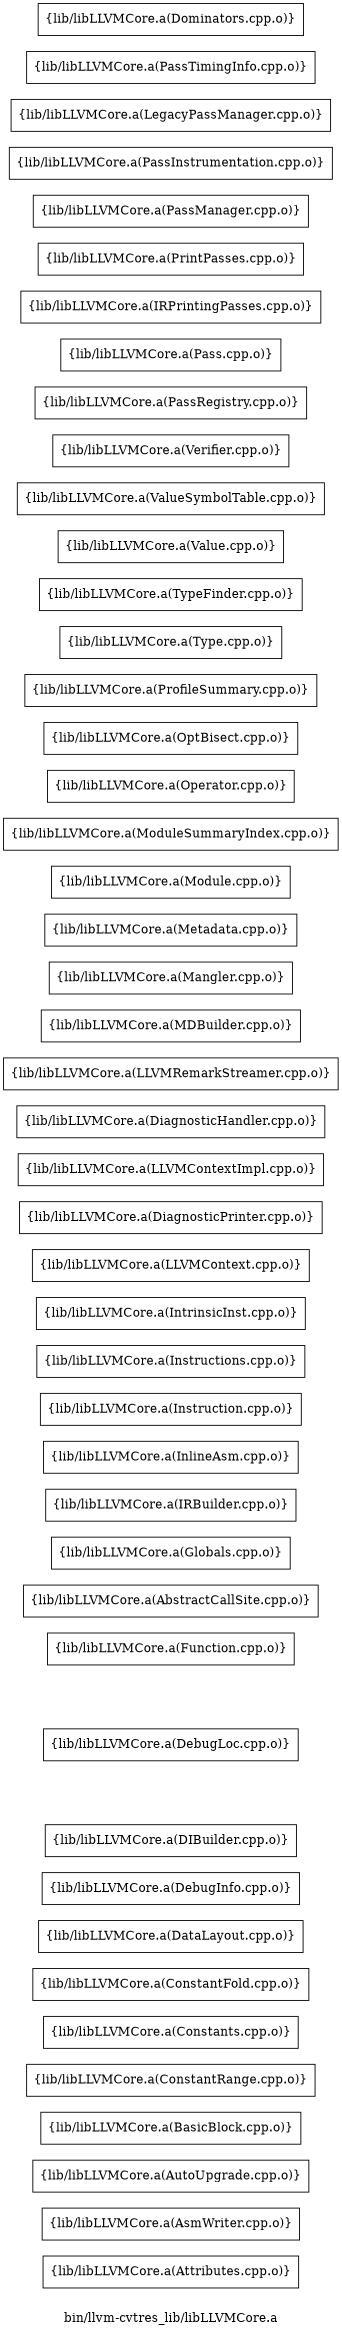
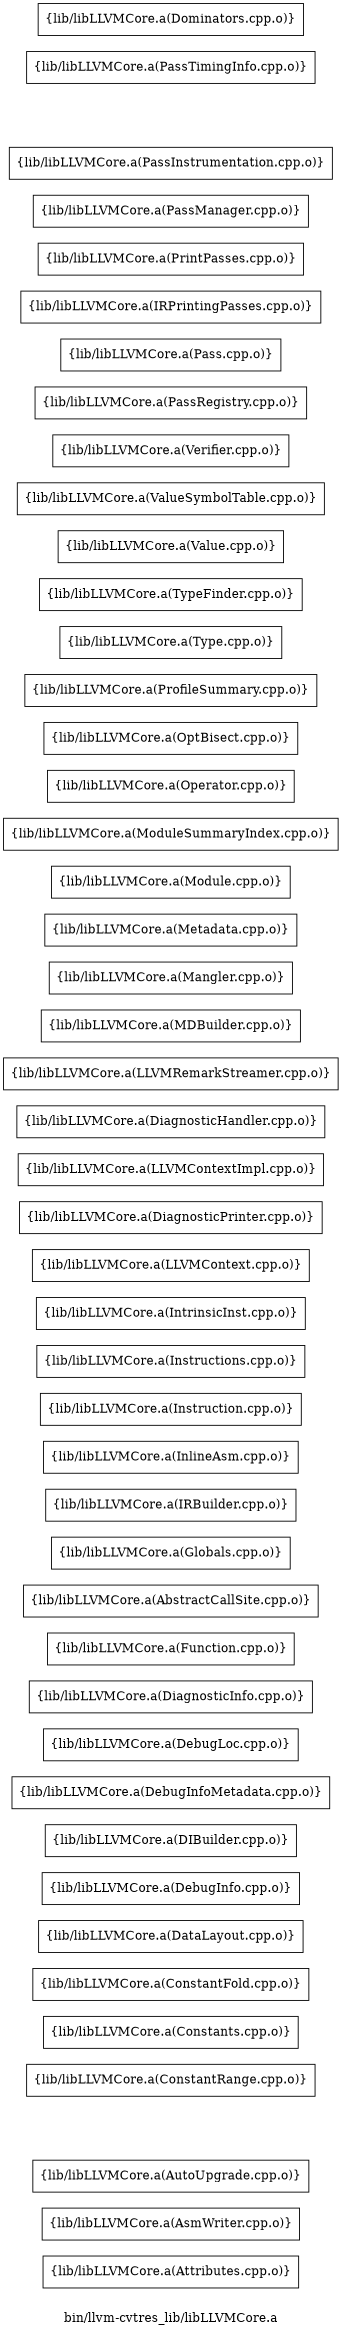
node "{lib/libLLVMCore.a(LegacyPassManager.cpp.o)}": removed
node "{lib/libLLVMCore.a(DiagnosticInfo.cpp.o)}": added
node "{lib/libLLVMCore.a(DebugInfoMetadata.cpp.o)}": added
node "{lib/libLLVMCore.a(BasicBlock.cpp.o)}": removed
